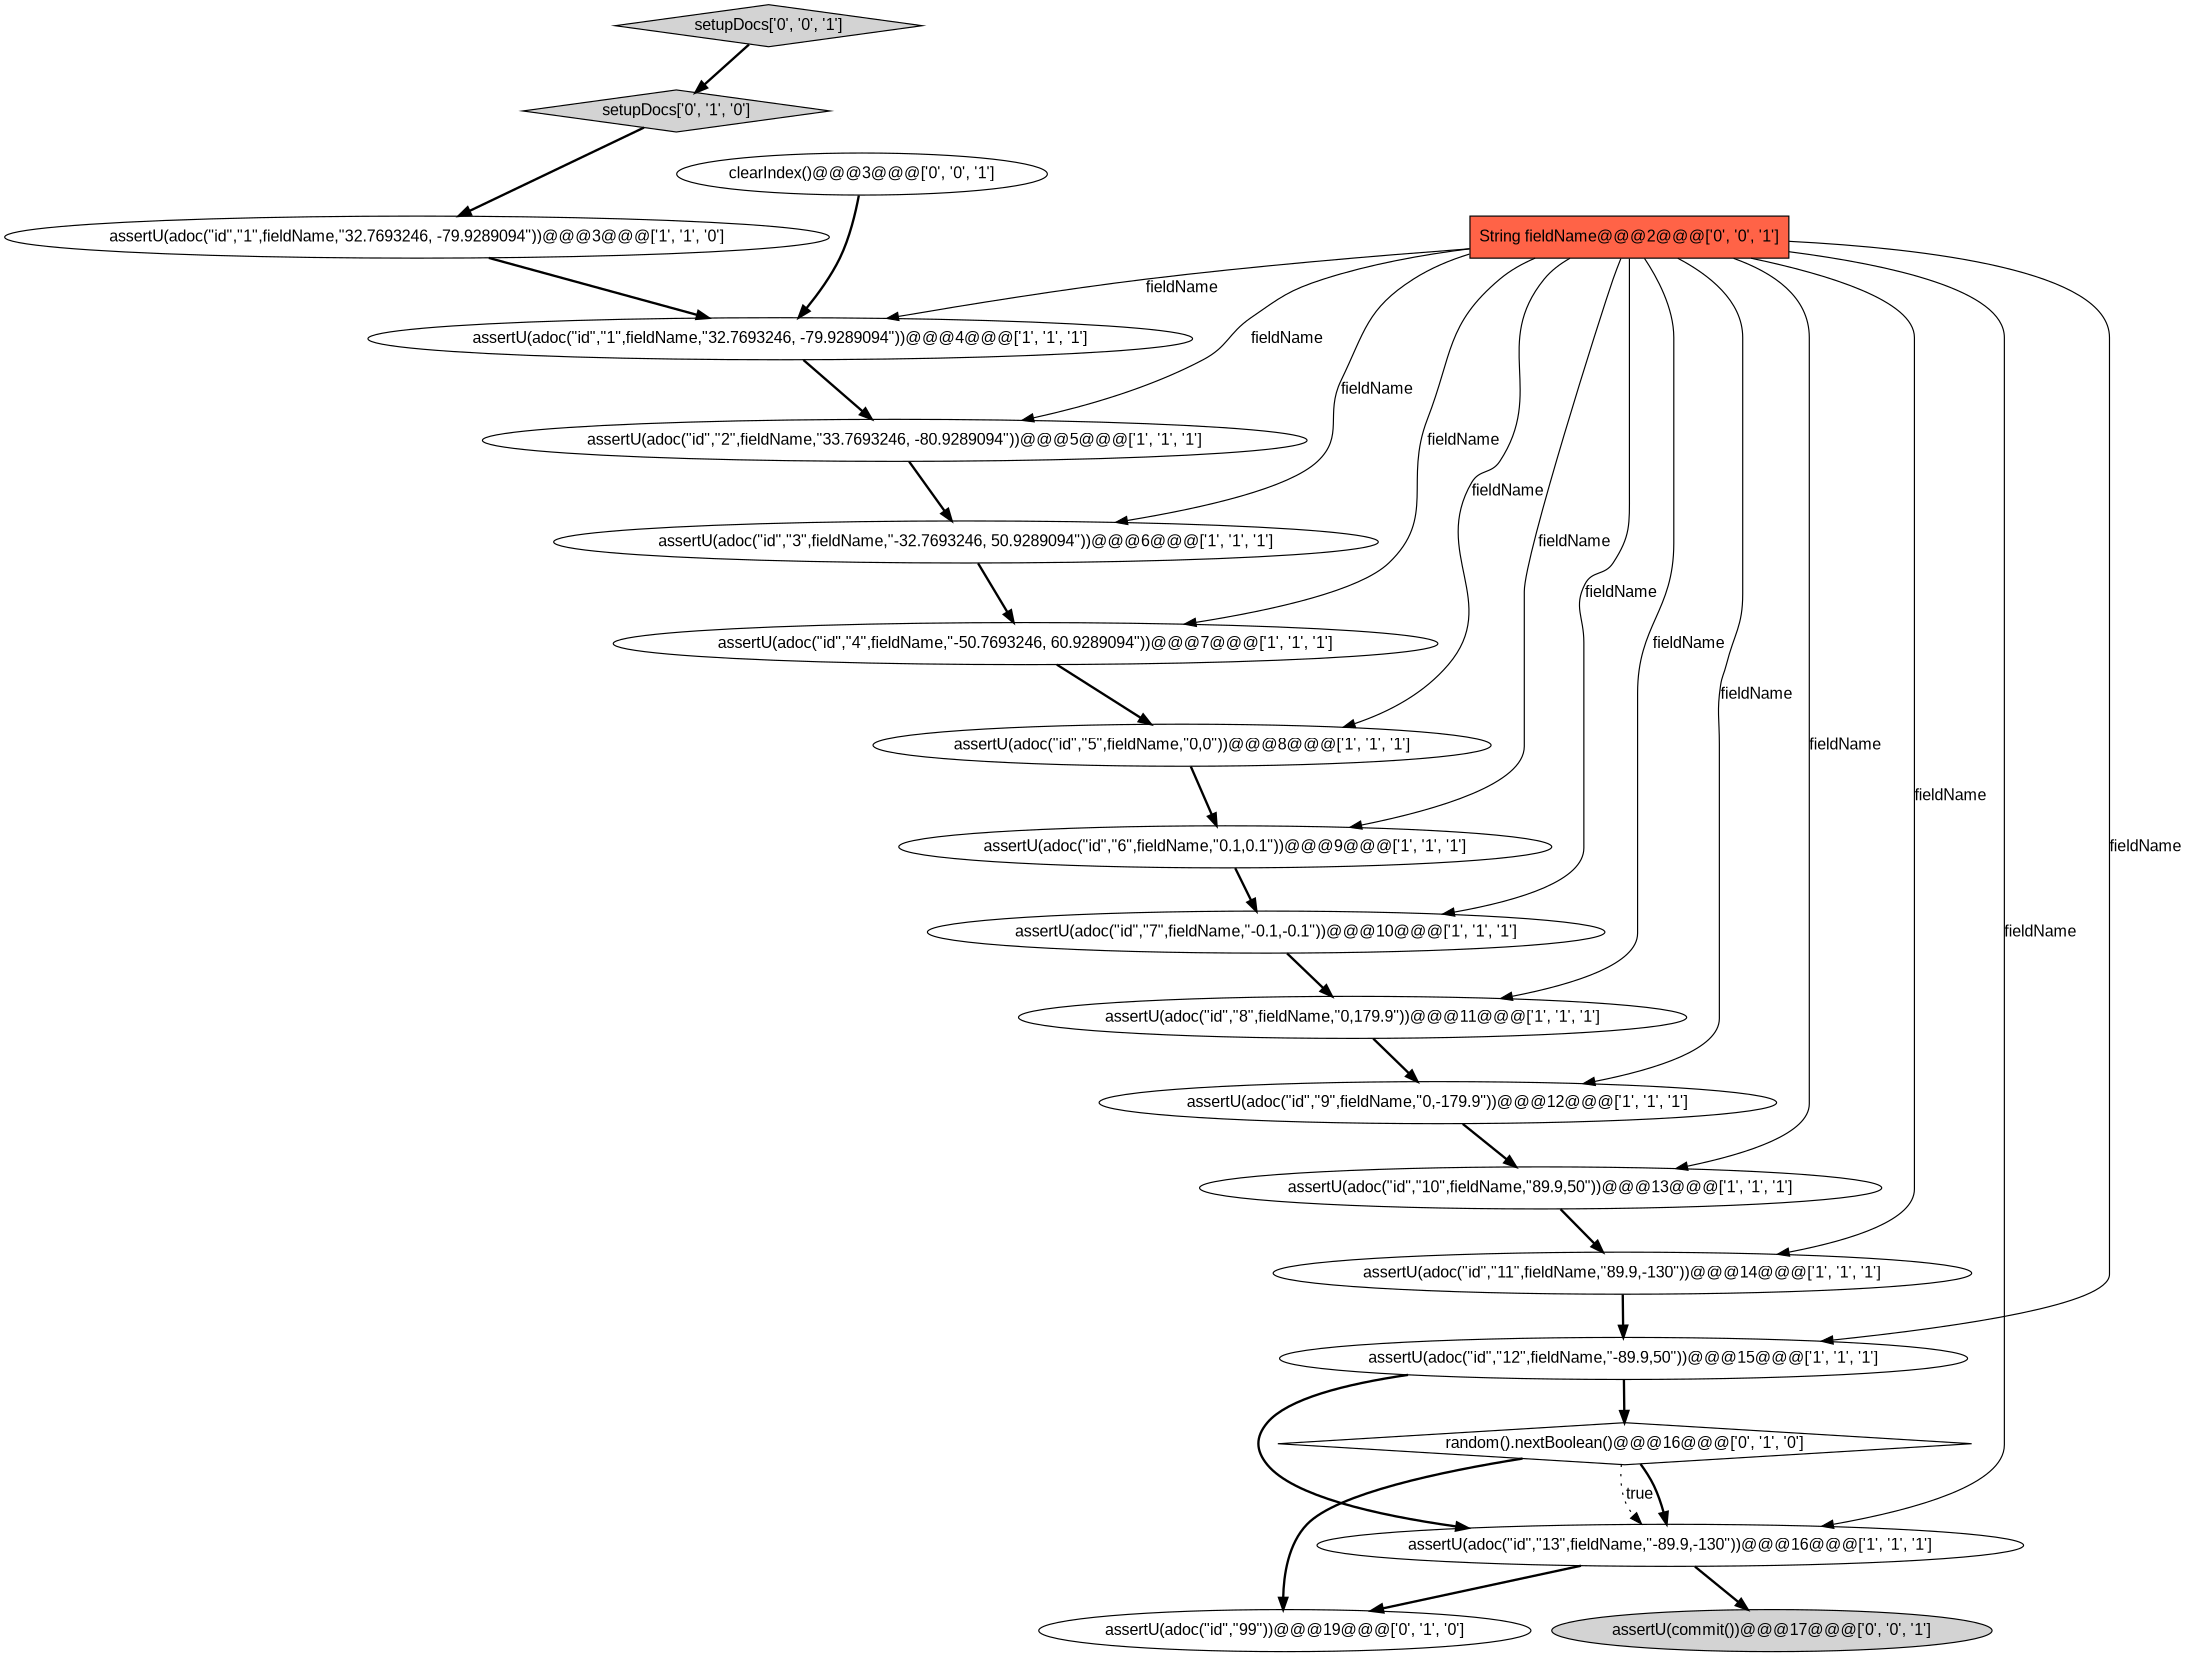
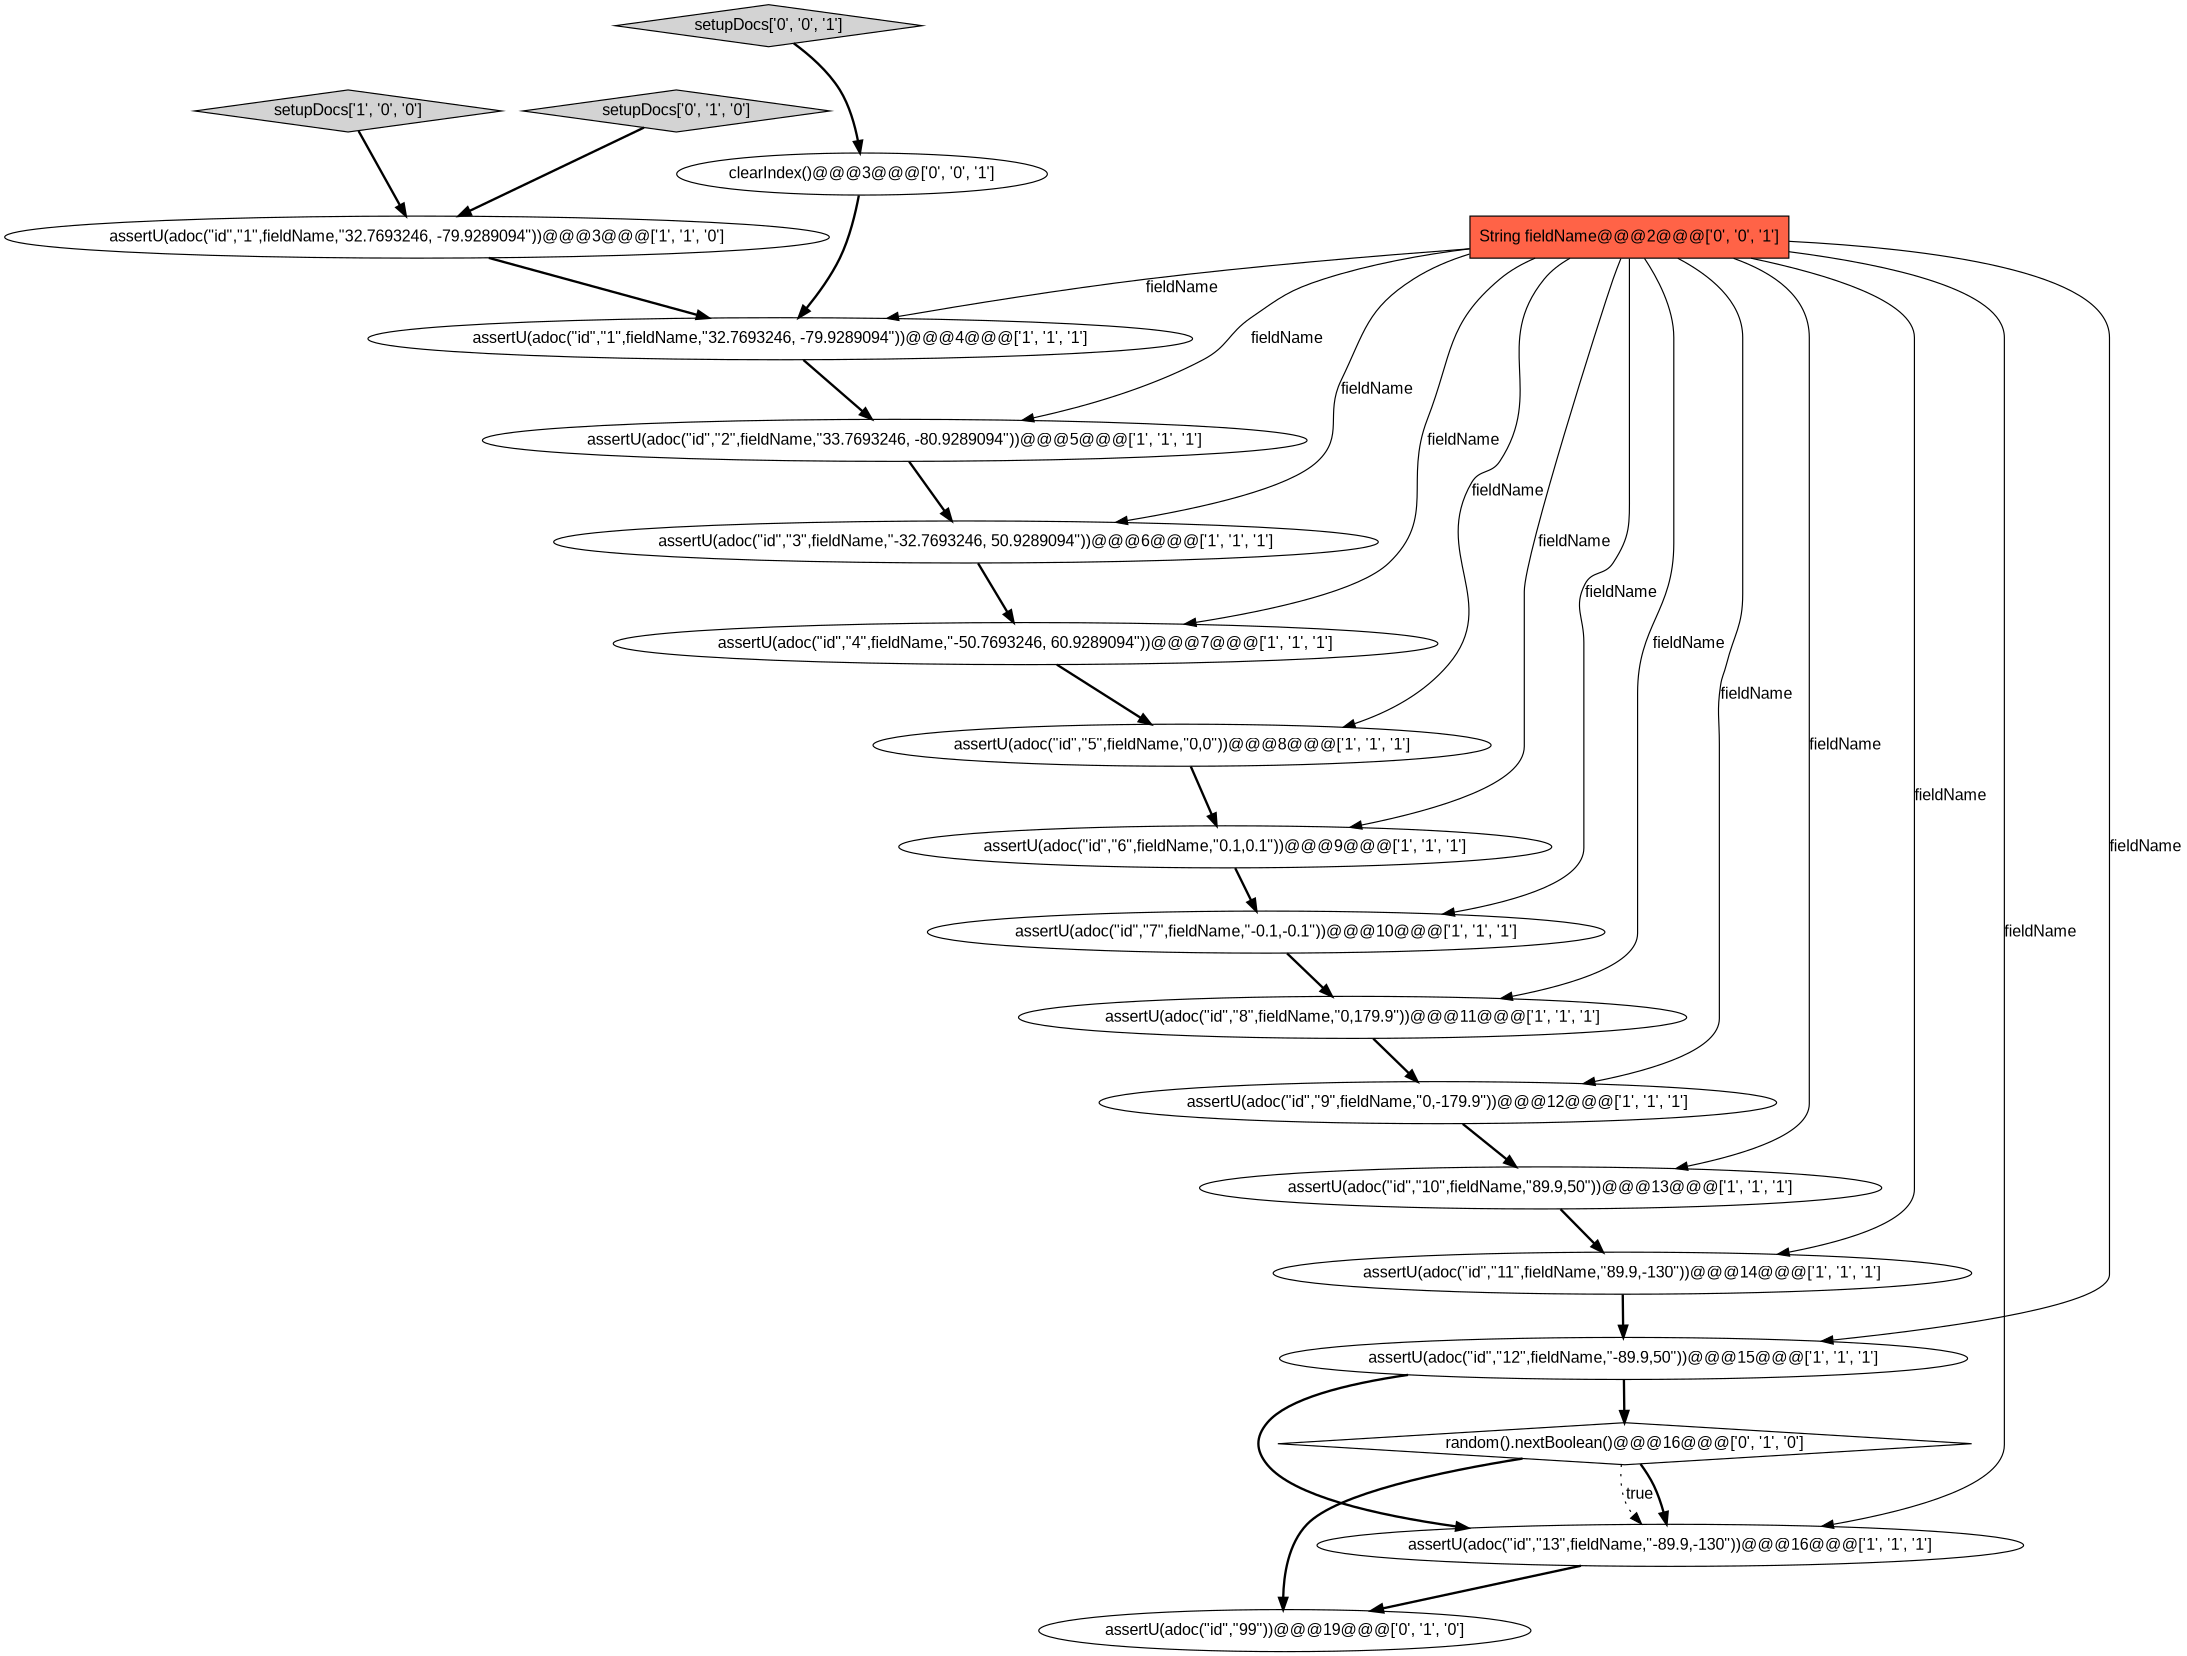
edge "setupDocs['0', '0', '1']" -> "setupDocs['0', '1', '0']": now "setupDocs['0', '0', '1']" -> "clearIndex()@@@3@@@['0', '0', '1']"
node "setupDocs['1', '0', '0']": added
node "assertU(commit())@@@17@@@['0', '0', '1']": removed
